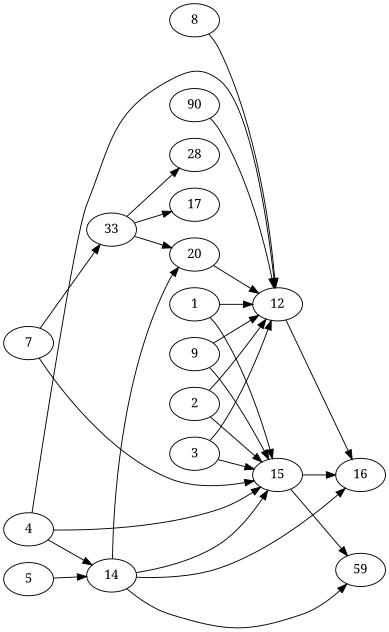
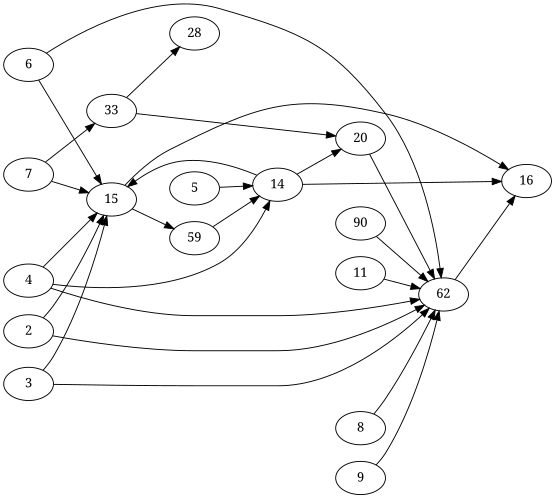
node "17": removed
node "11": added
node "1": label "1" -> "6"
node "12": label "12" -> "62"
edge "9" -> "15": removed
edge "14" -> "59": reversed
